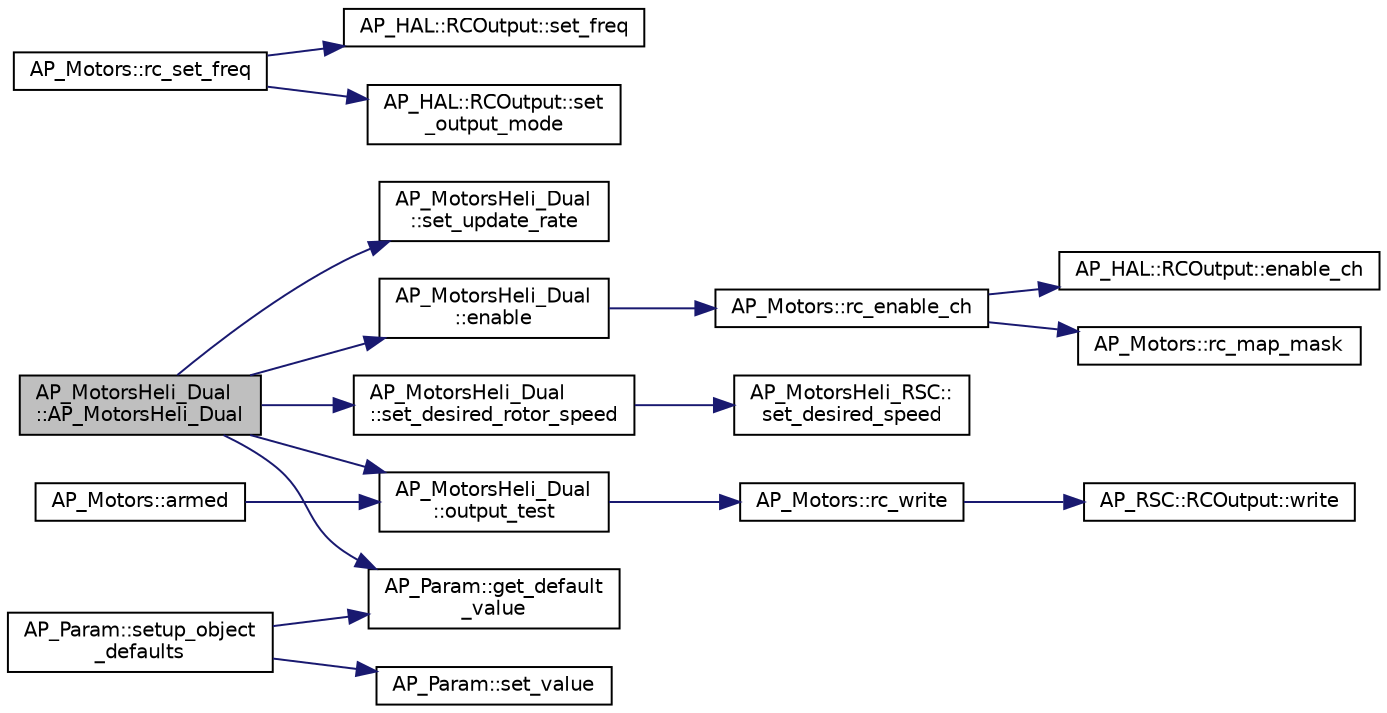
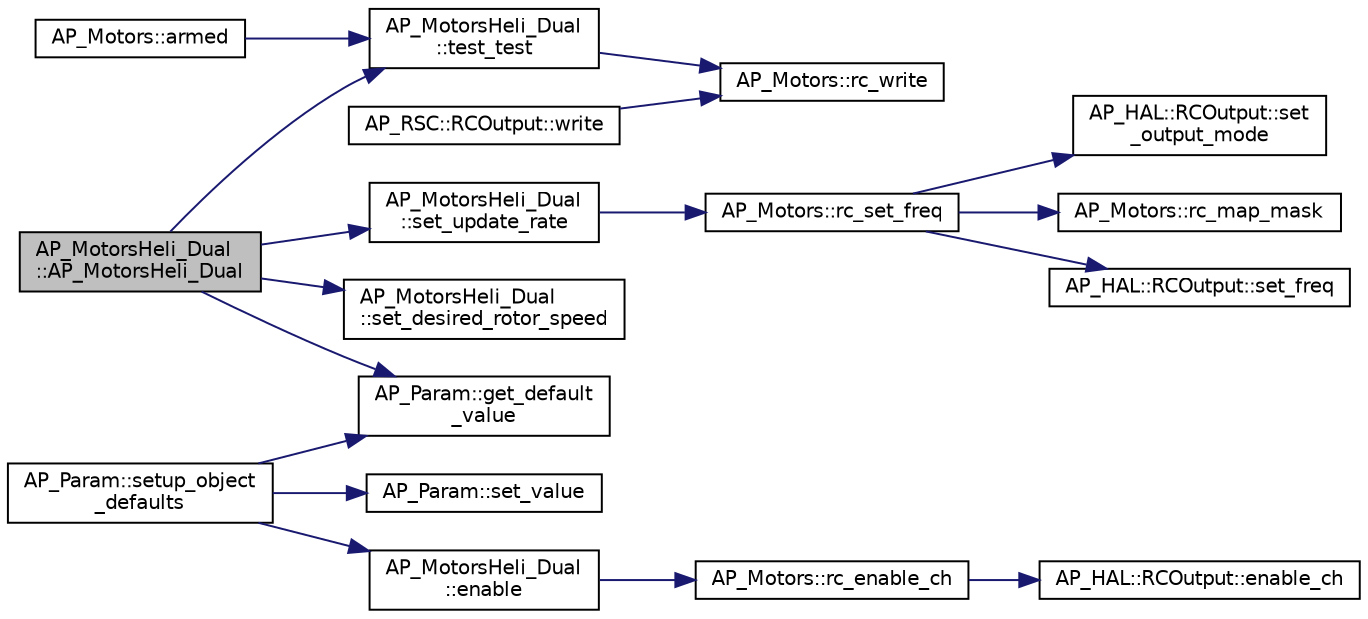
edge "AP_MotorsHeli_Dual ::set_update_rate" -> "AP_Motors::rc_set_freq": added
edge "AP_Motors::rc_enable_ch" -> "AP_Motors::rc_map_mask": now "AP_Motors::rc_set_freq" -> "AP_Motors::rc_map_mask"
edge "AP_MotorsHeli_Dual ::AP_MotorsHeli_Dual" -> "AP_MotorsHeli_Dual ::enable": now "AP_Param::setup_object _defaults" -> "AP_MotorsHeli_Dual ::enable"
node "AP_MotorsHeli_RSC:: set_desired_speed": removed
node "AP_MotorsHeli_Dual ::output_test": label "AP_MotorsHeli_Dual ::output_test" -> "AP_MotorsHeli_Dual ::test_test"
edge "AP_Motors::rc_write" -> "AP_RSC::RCOutput::write": reversed
